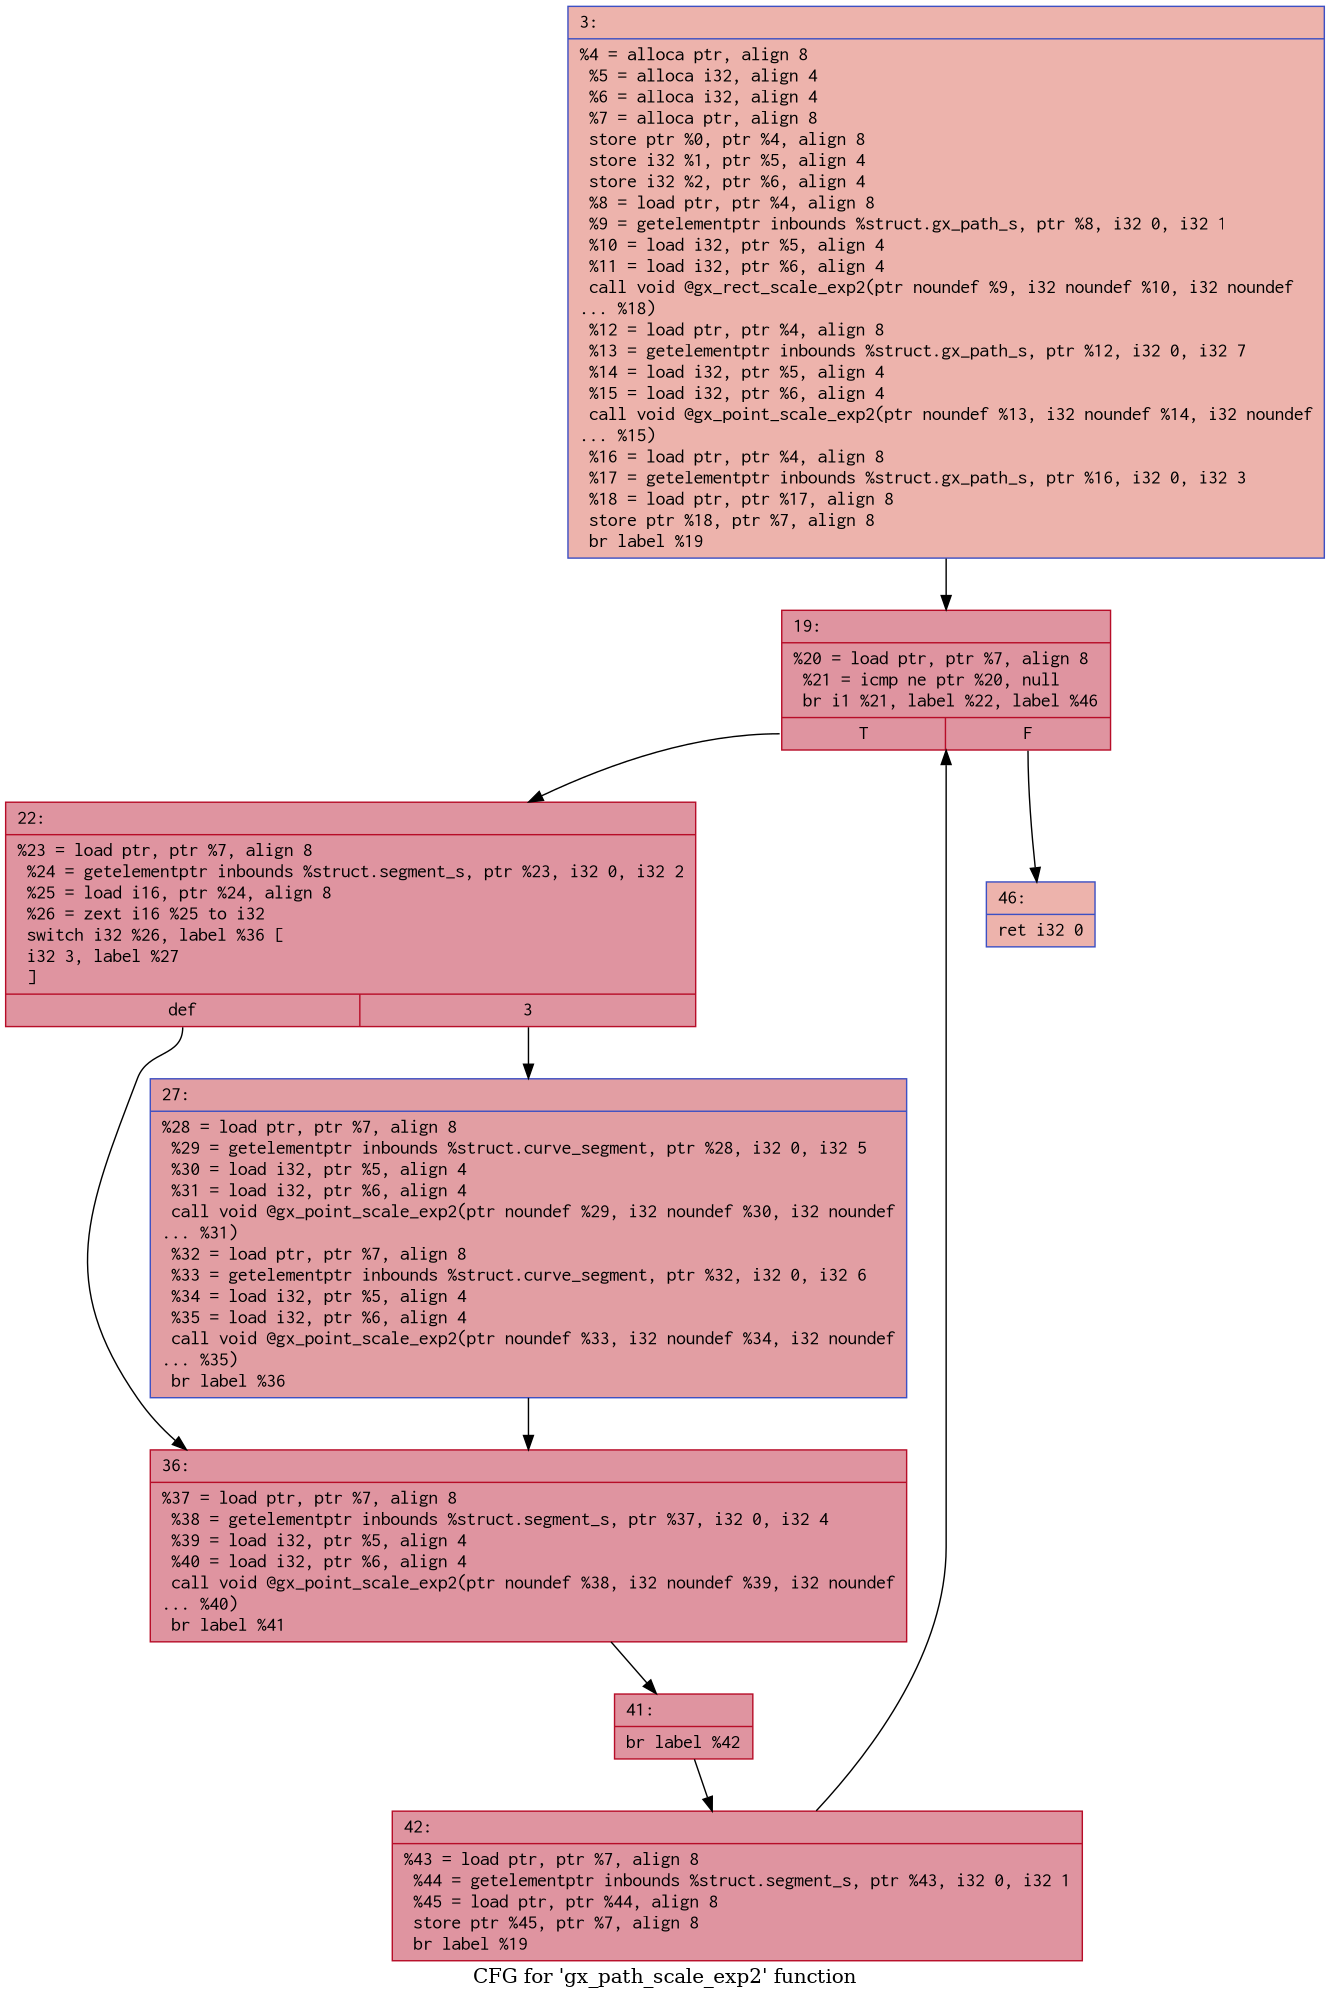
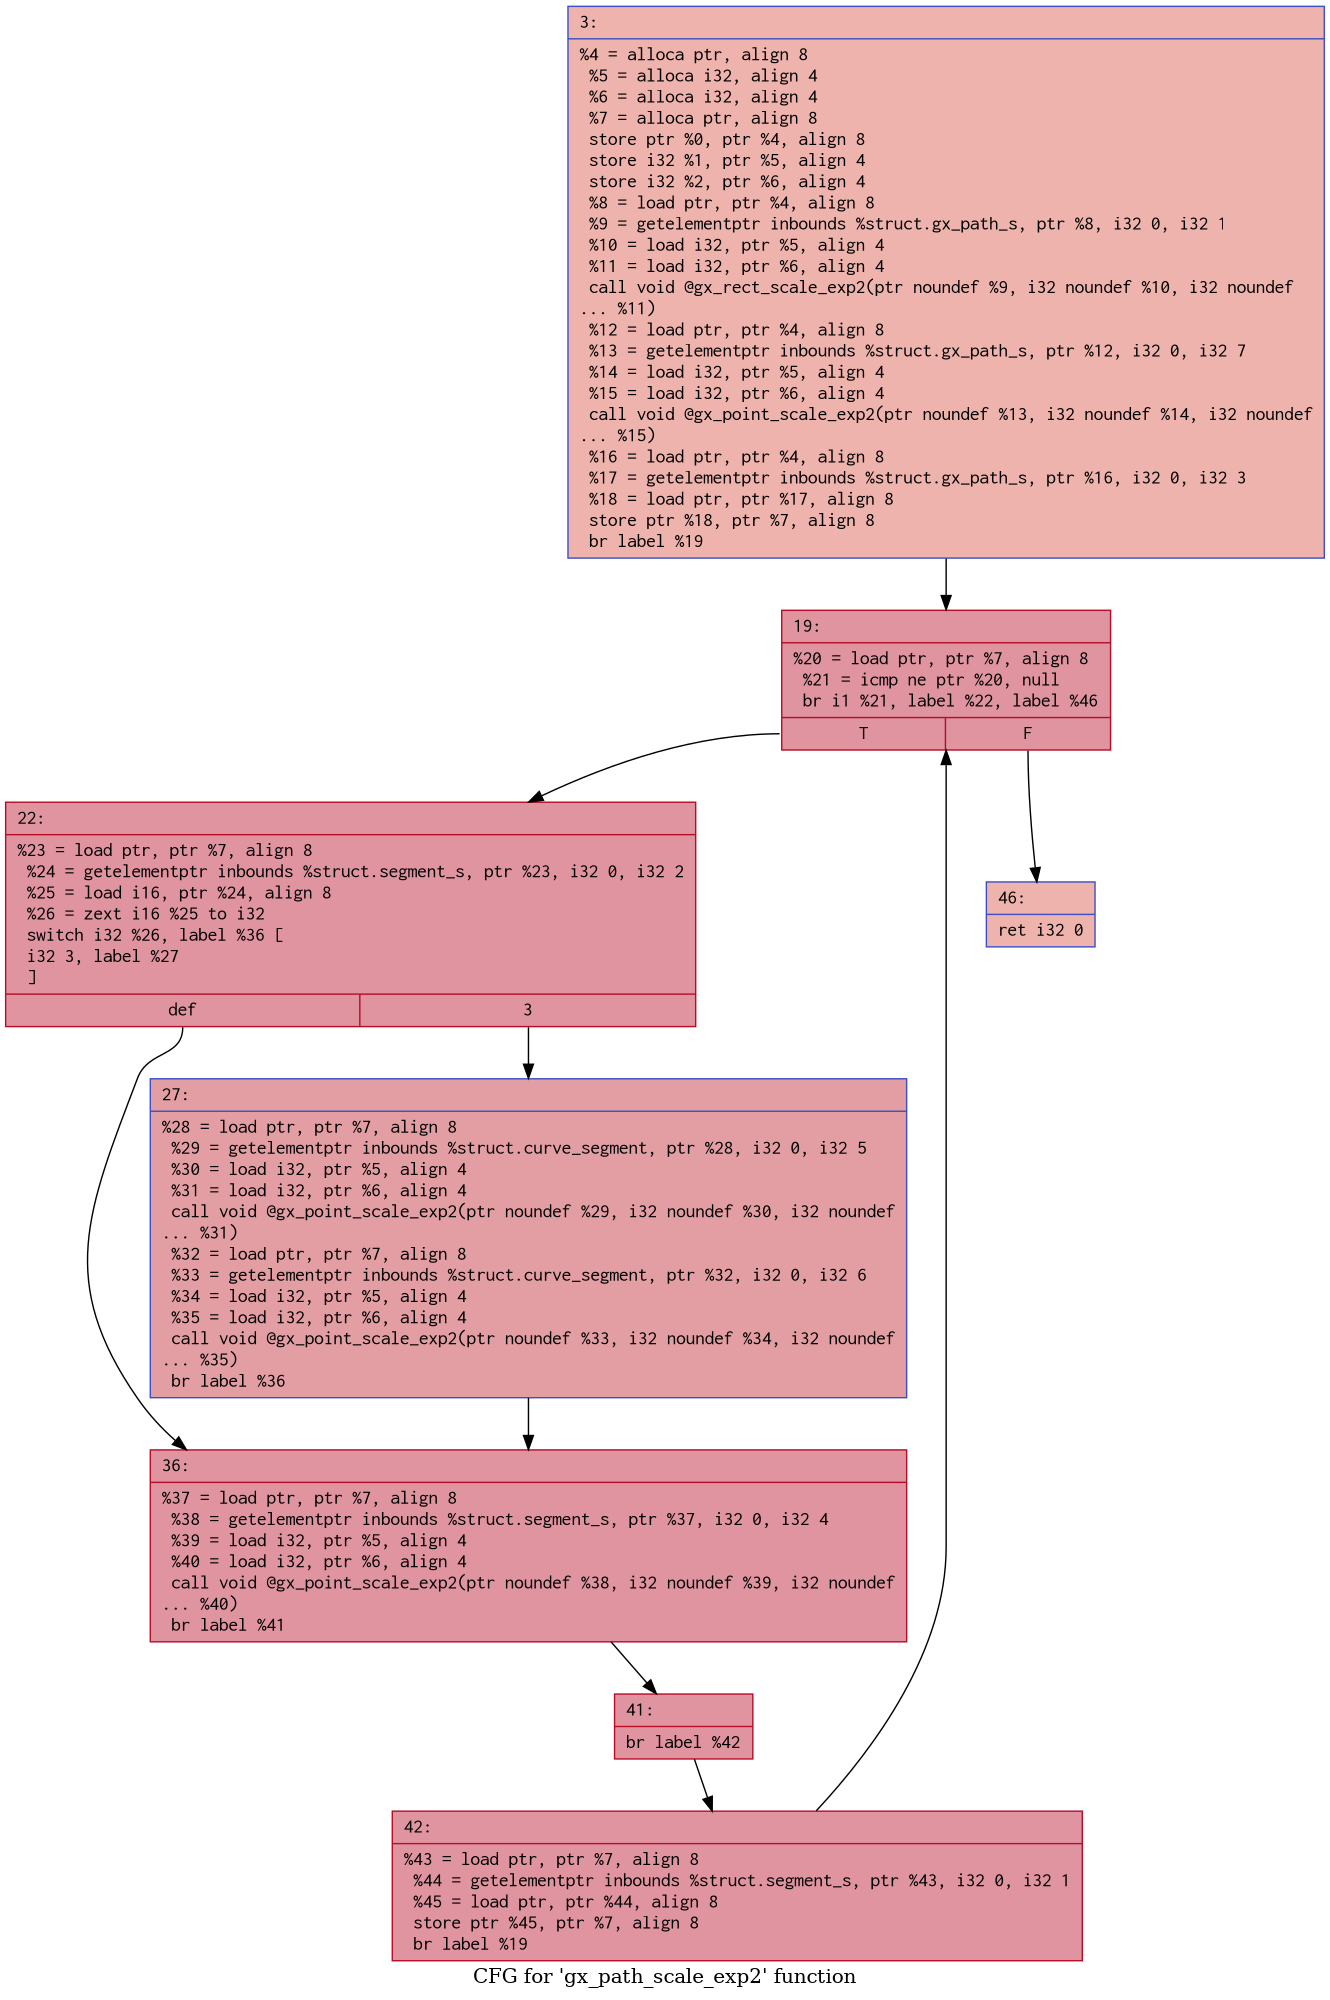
node "3:": text "... %18)" -> "... %11)"
